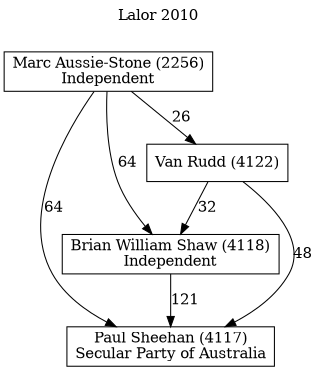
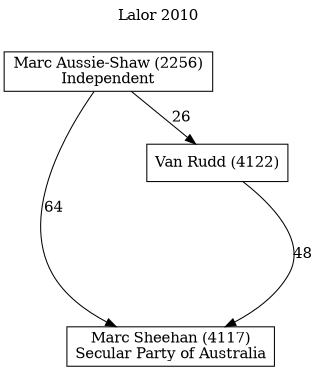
node "Marc Aussie-Stone (2256) Independent": label "Marc Aussie-Stone (2256) Independent" -> "Marc Aussie-Shaw (2256) Independent"
node "Brian William Shaw (4118) Independent": removed
node "Paul Sheehan (4117) Secular Party of Australia": label "Paul Sheehan (4117) Secular Party of Australia" -> "Marc Sheehan (4117) Secular Party of Australia"
